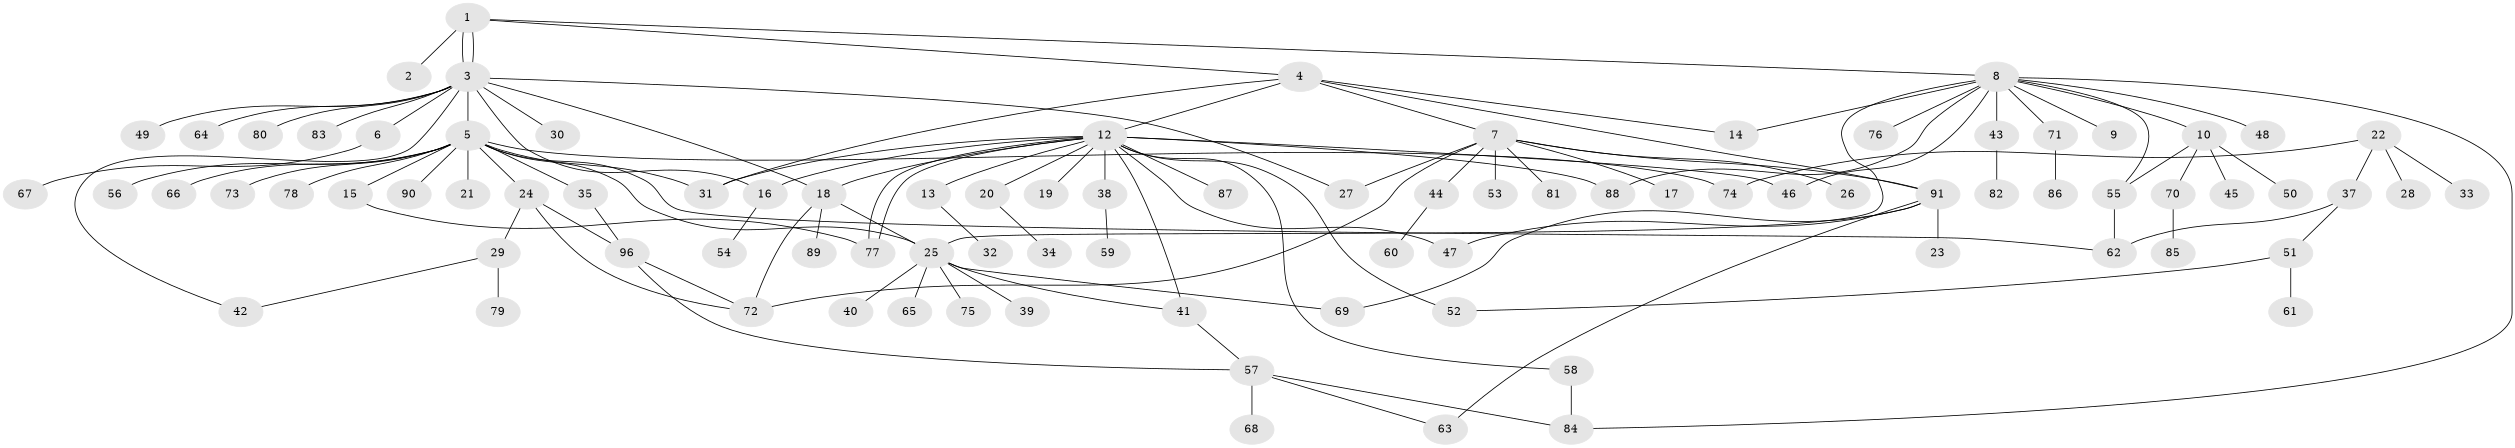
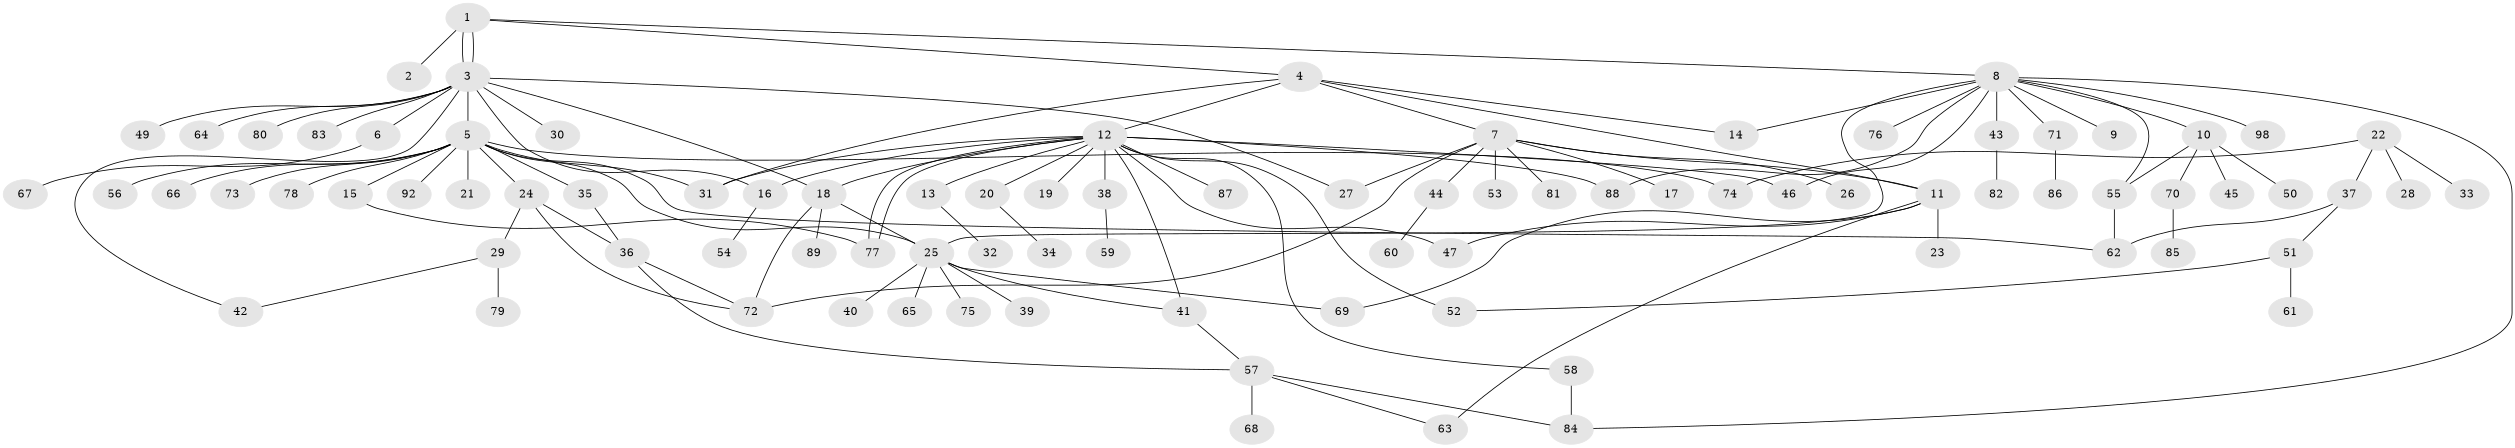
node "48": label "48" -> "98"
node "90": label "90" -> "92"
node "91": label "91" -> "11"
node "96": label "96" -> "36"
